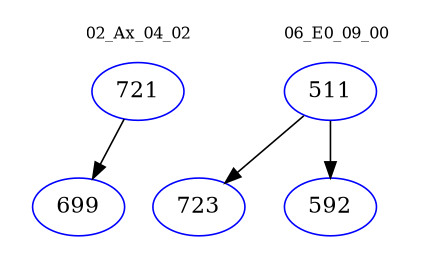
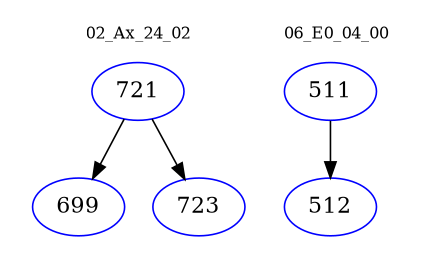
cluster "02_Ax_04_02": label "02_Ax_04_02" -> "02_Ax_24_02"
cluster "06_E0_09_00": label "06_E0_09_00" -> "06_E0_04_00"
edge "511" -> "723": now "721" -> "723"
node "592": label "592" -> "512"
